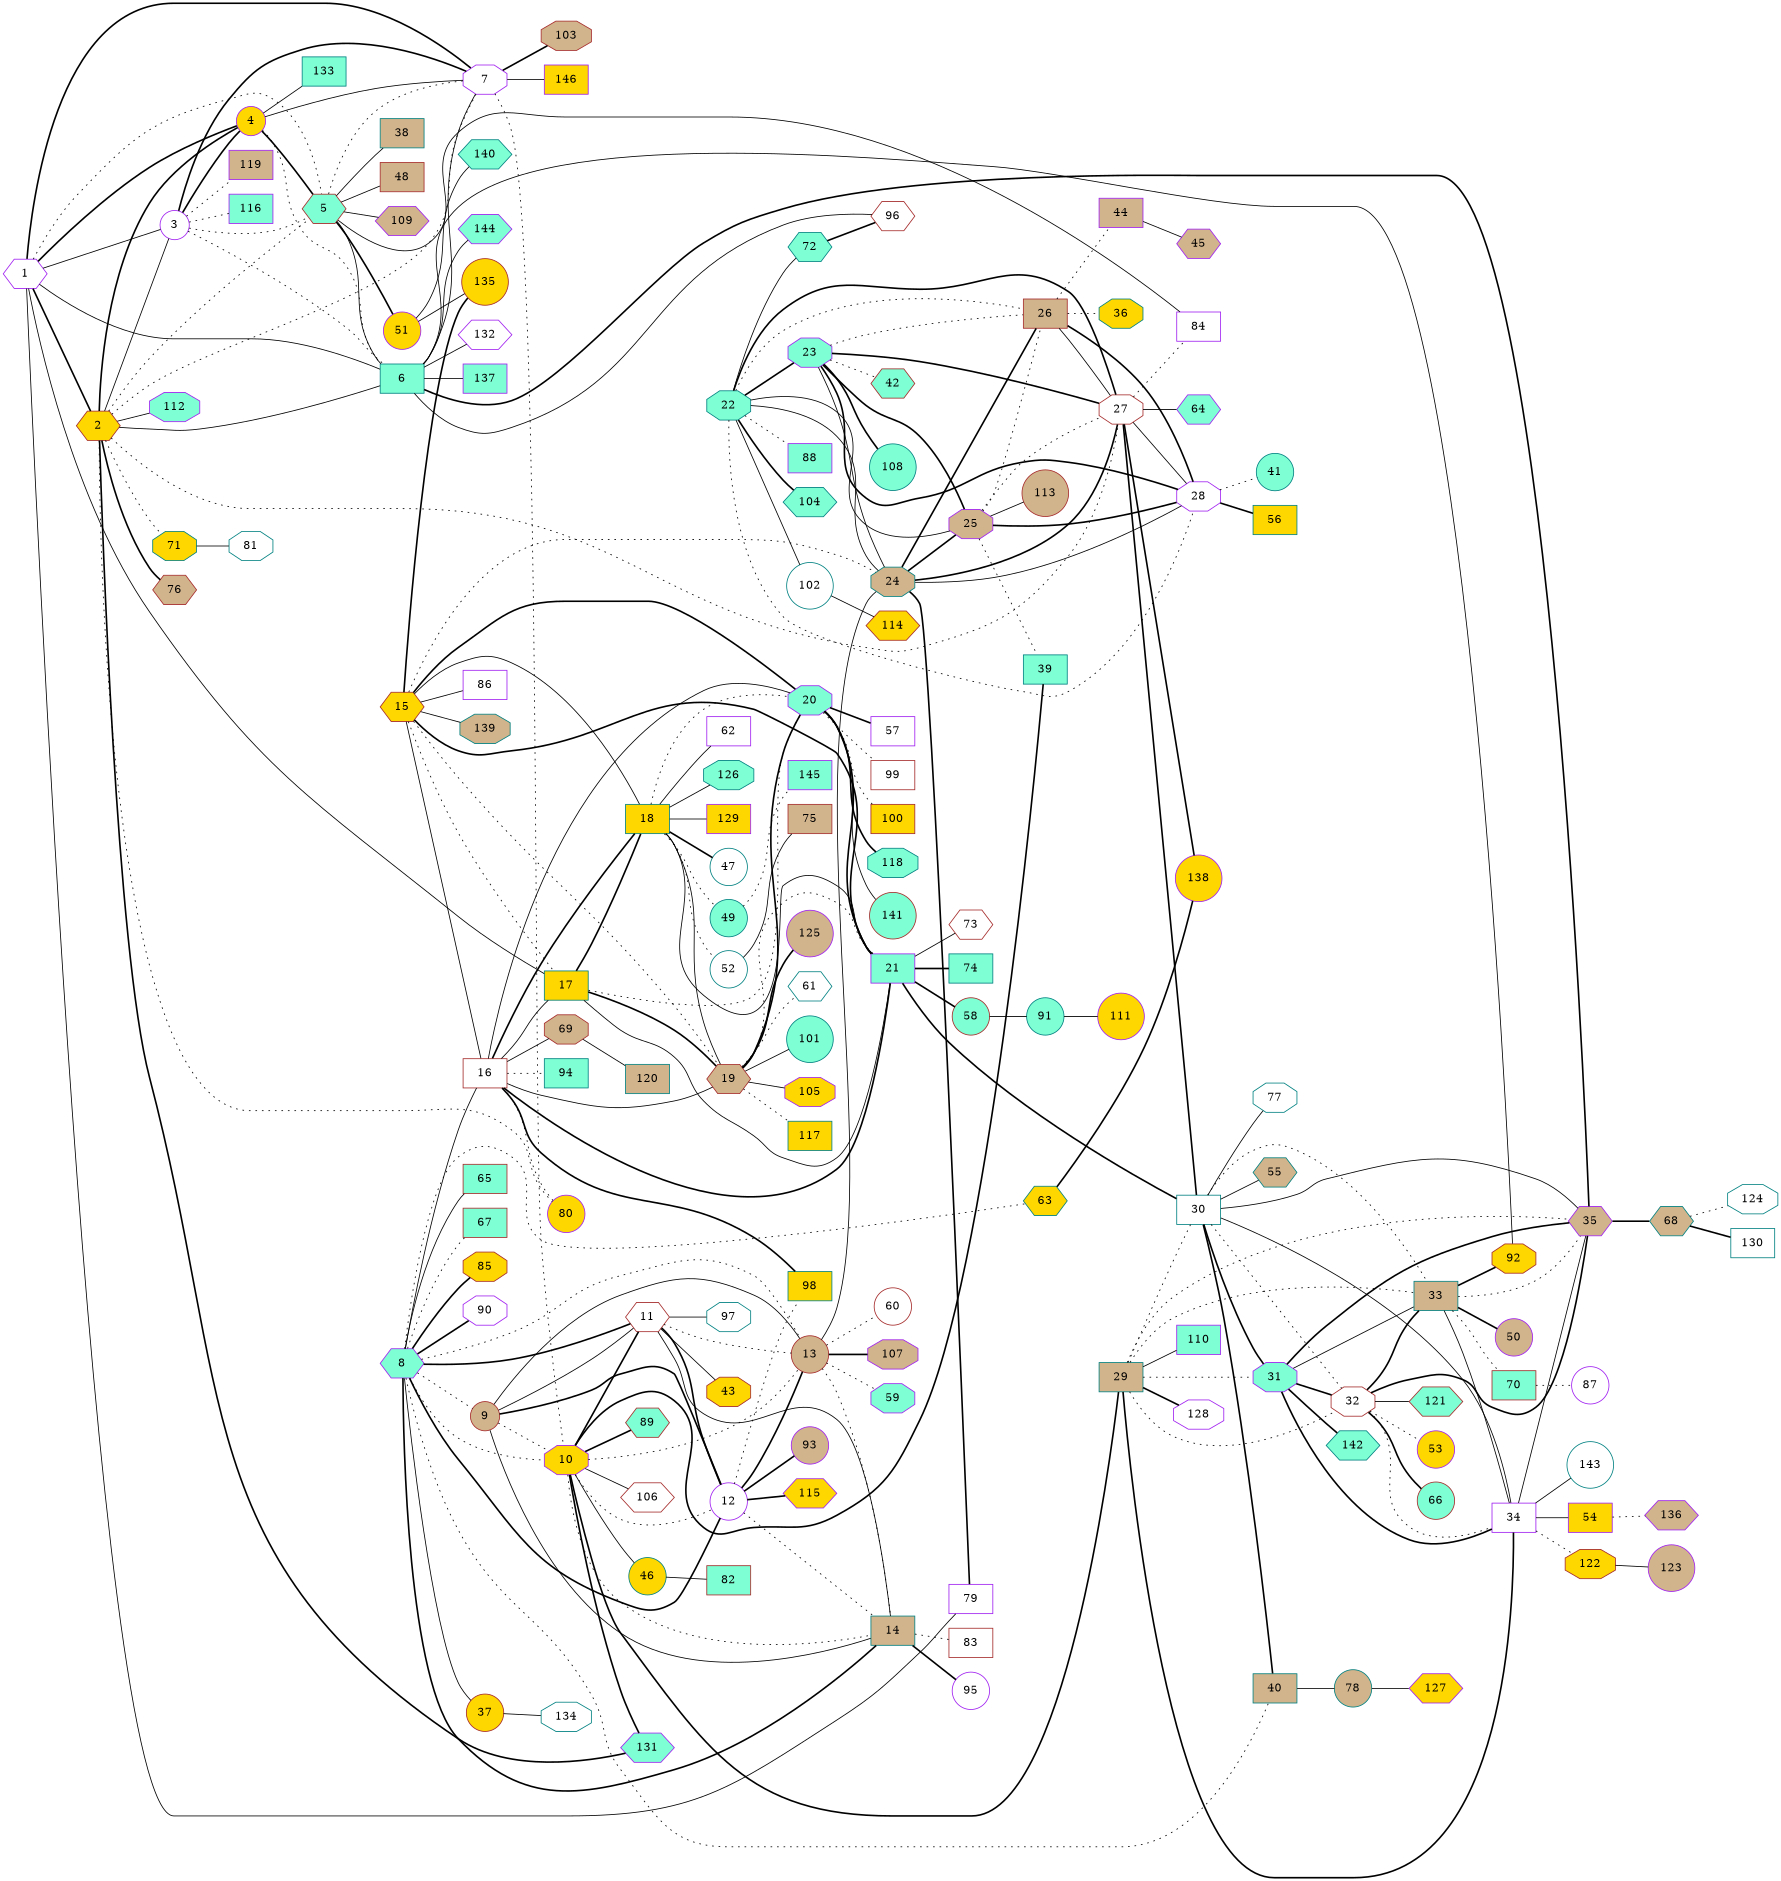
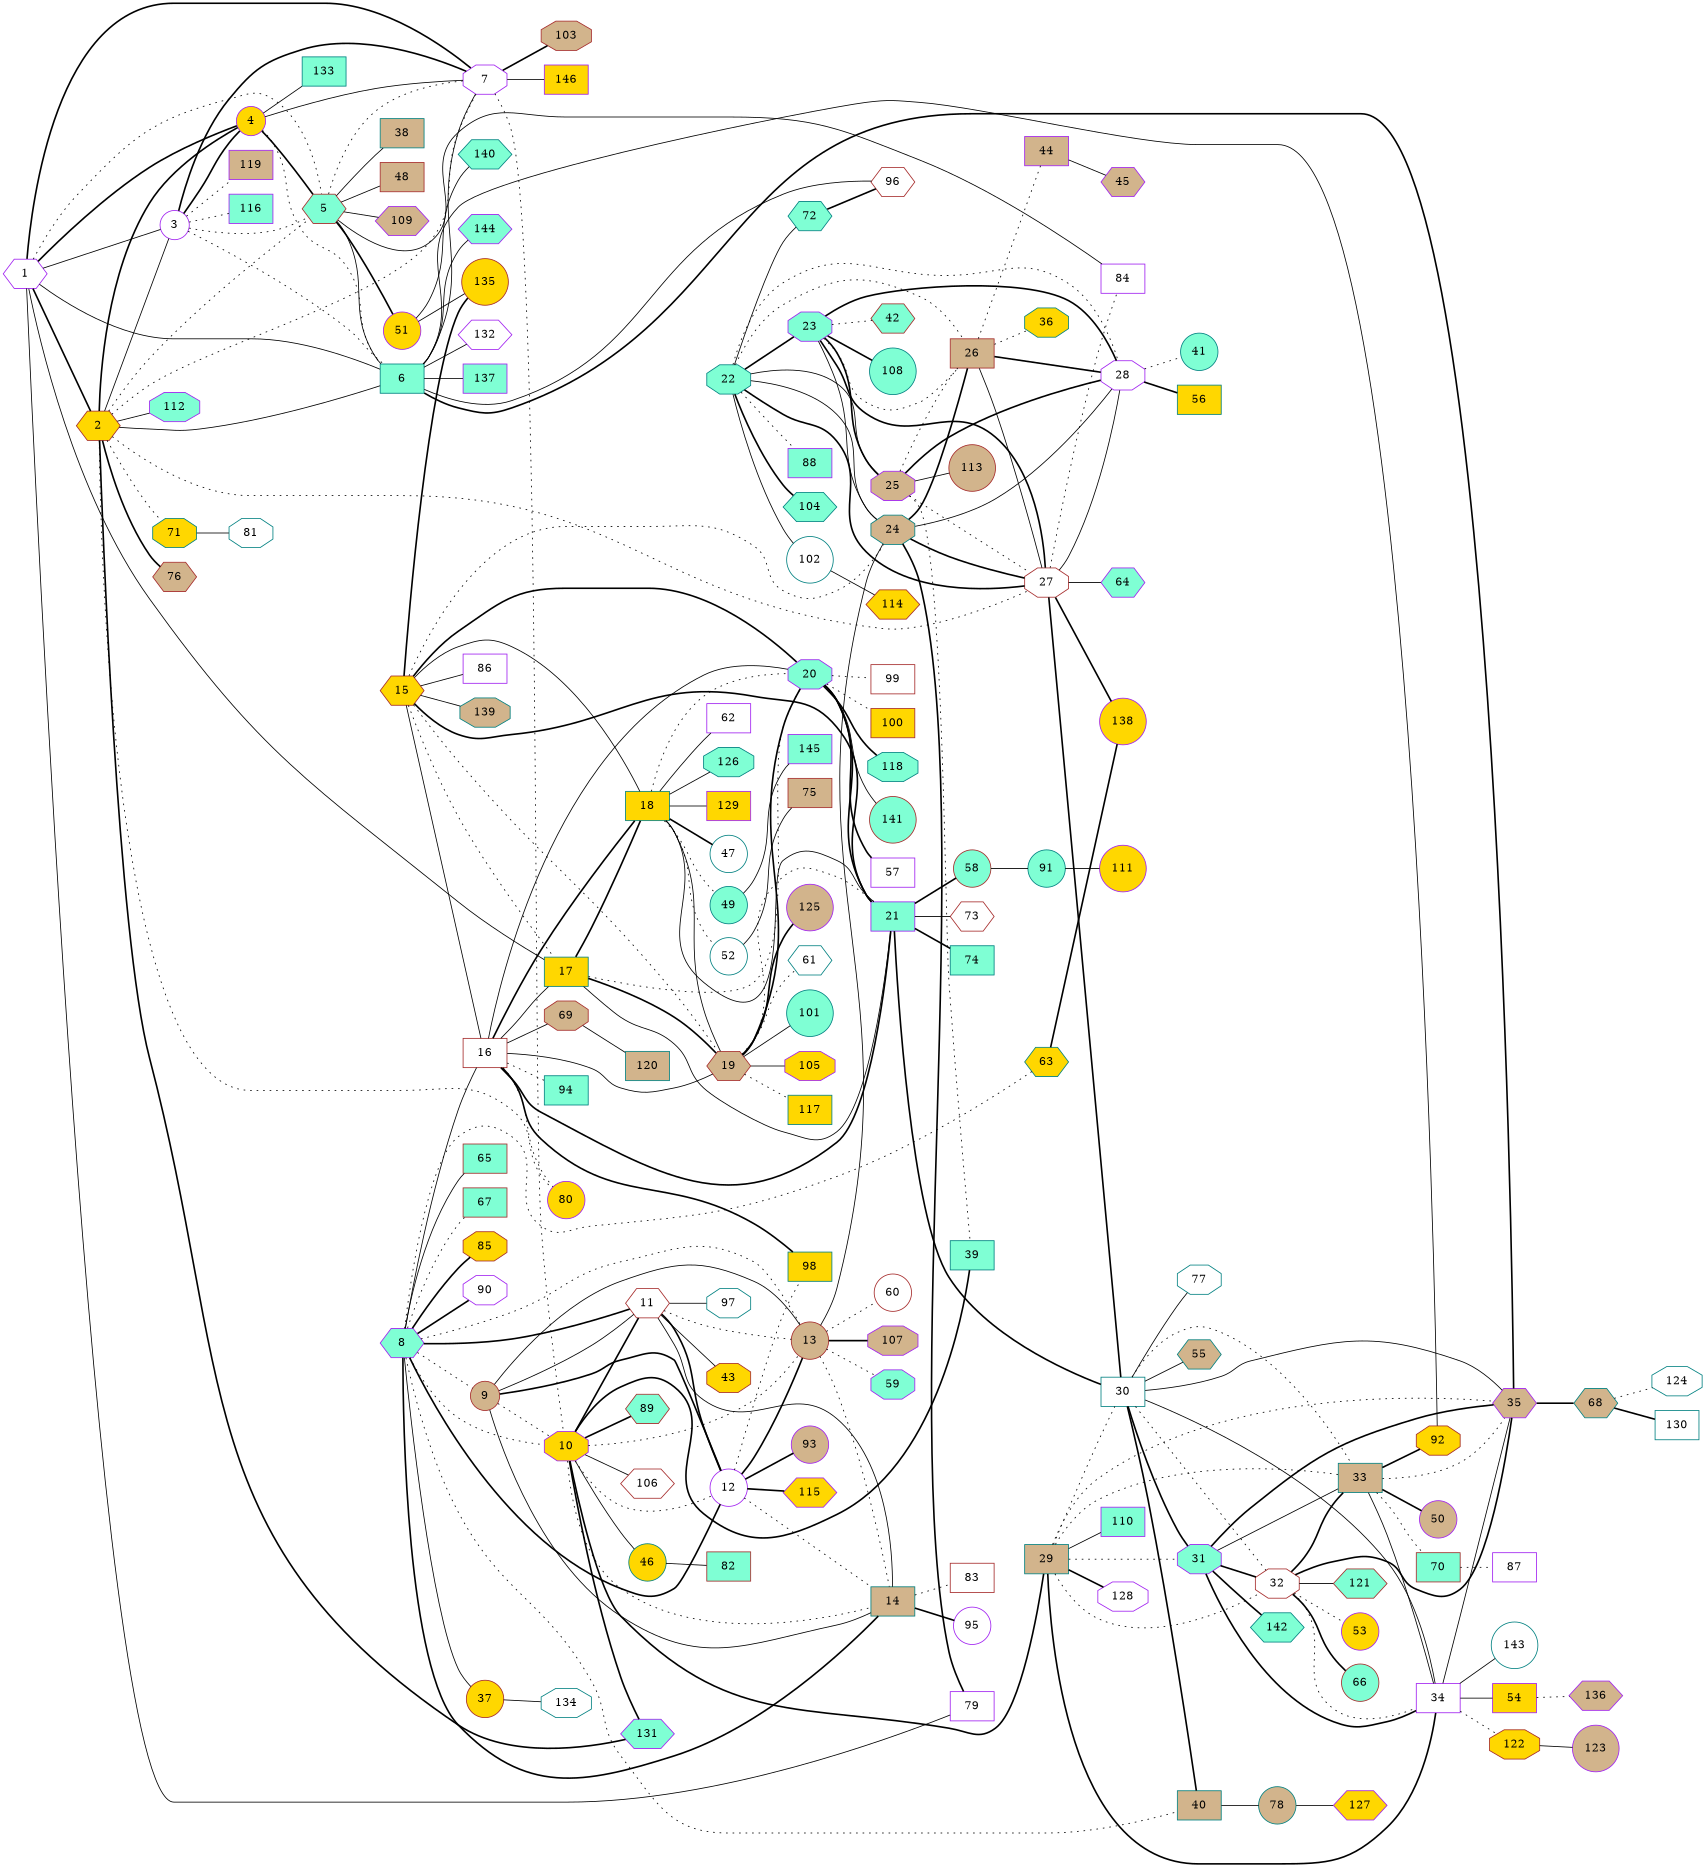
edge "25" -- "24": removed
edge "145" -- "49": style dotted -> solid
node "87": shape circle -> box
